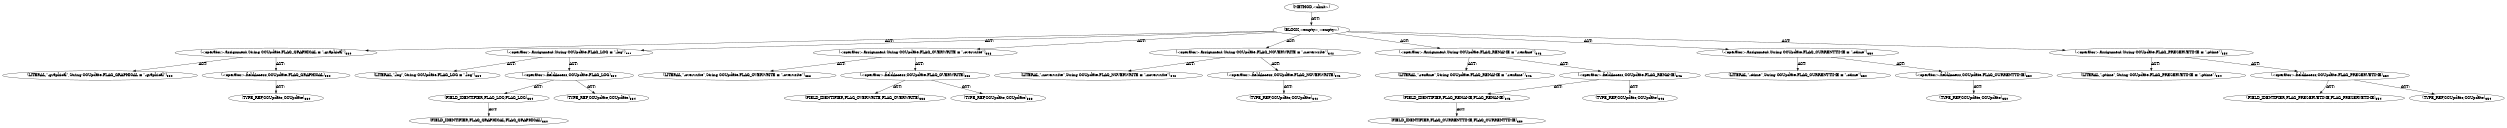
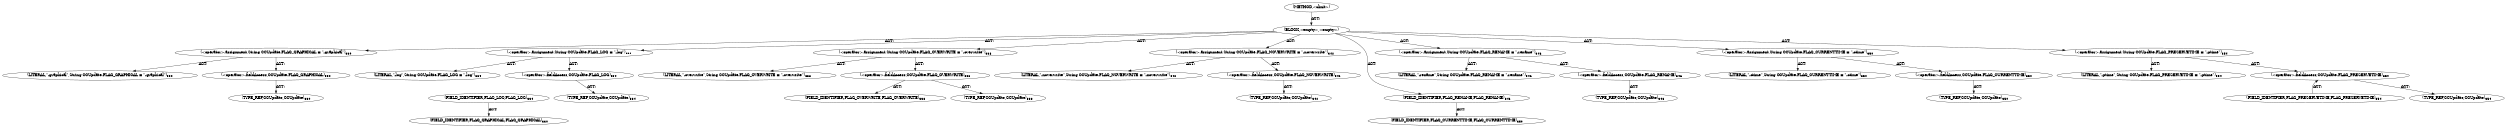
edge "(<operator>.fieldAccess,CCUpdate.FLAG_LOG)" -> "(FIELD_IDENTIFIER,FLAG_LOG,FLAG_LOG)": removed, label "AST:"
edge "(<operator>.fieldAccess,CCUpdate.FLAG_PRESERVETIME)" -> "(FIELD_IDENTIFIER,FLAG_PRESERVETIME,FLAG_PRESERVETIME)": reversed
edge "(<operator>.fieldAccess,CCUpdate.FLAG_RENAME)" -> "(FIELD_IDENTIFIER,FLAG_RENAME,FLAG_RENAME)": now "(BLOCK,<empty>,<empty>)" -> "(FIELD_IDENTIFIER,FLAG_RENAME,FLAG_RENAME)"
